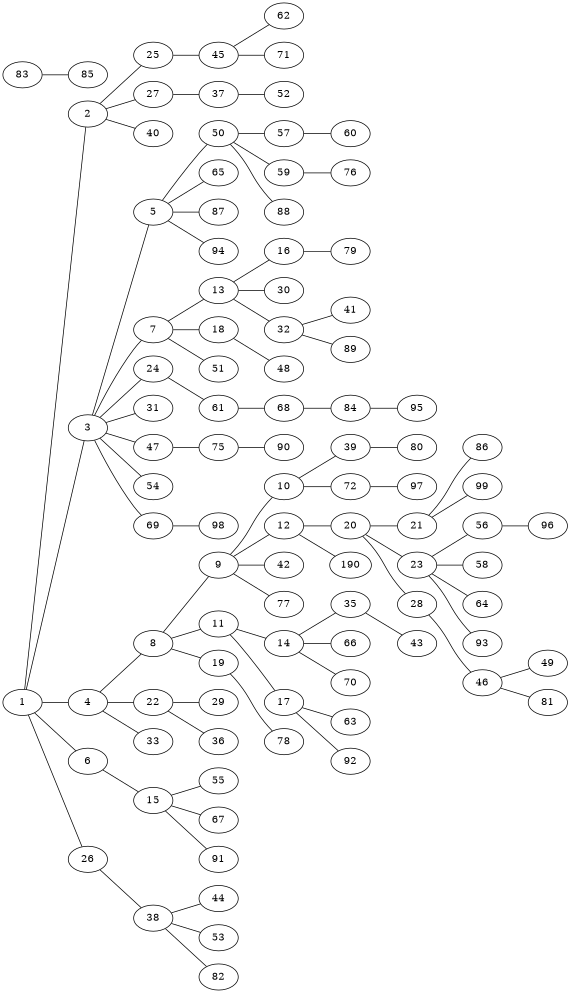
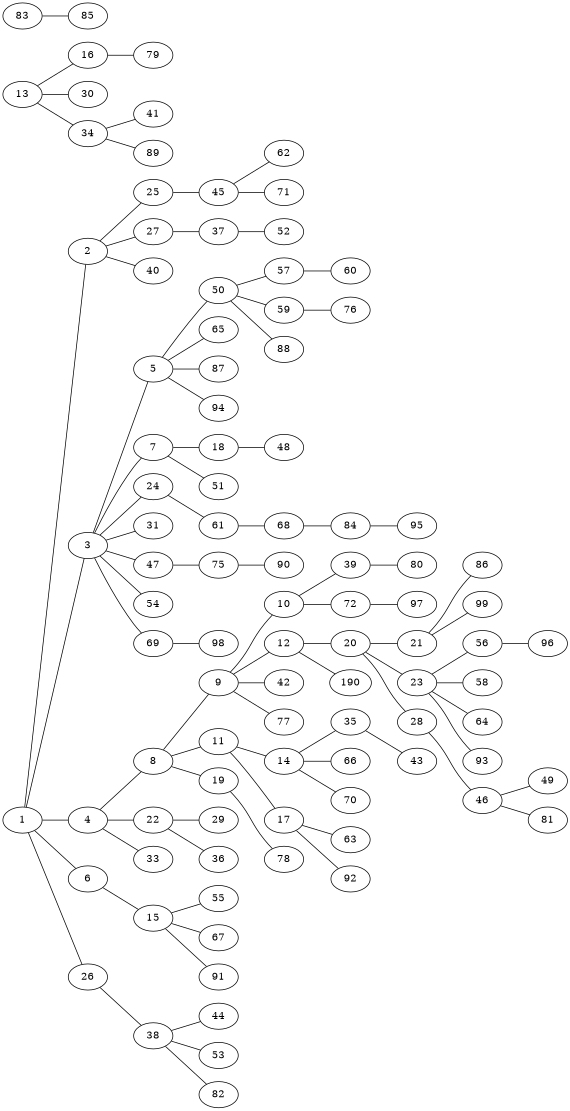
edge "13" -- "7": removed
node "32": label "32" -> "34"
